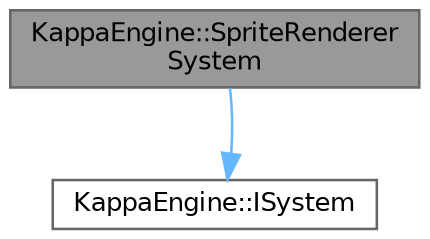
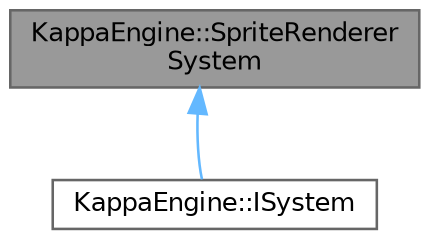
edge "KappaEngine::SpriteRenderer System" -> "KappaEngine::ISystem": reversed
